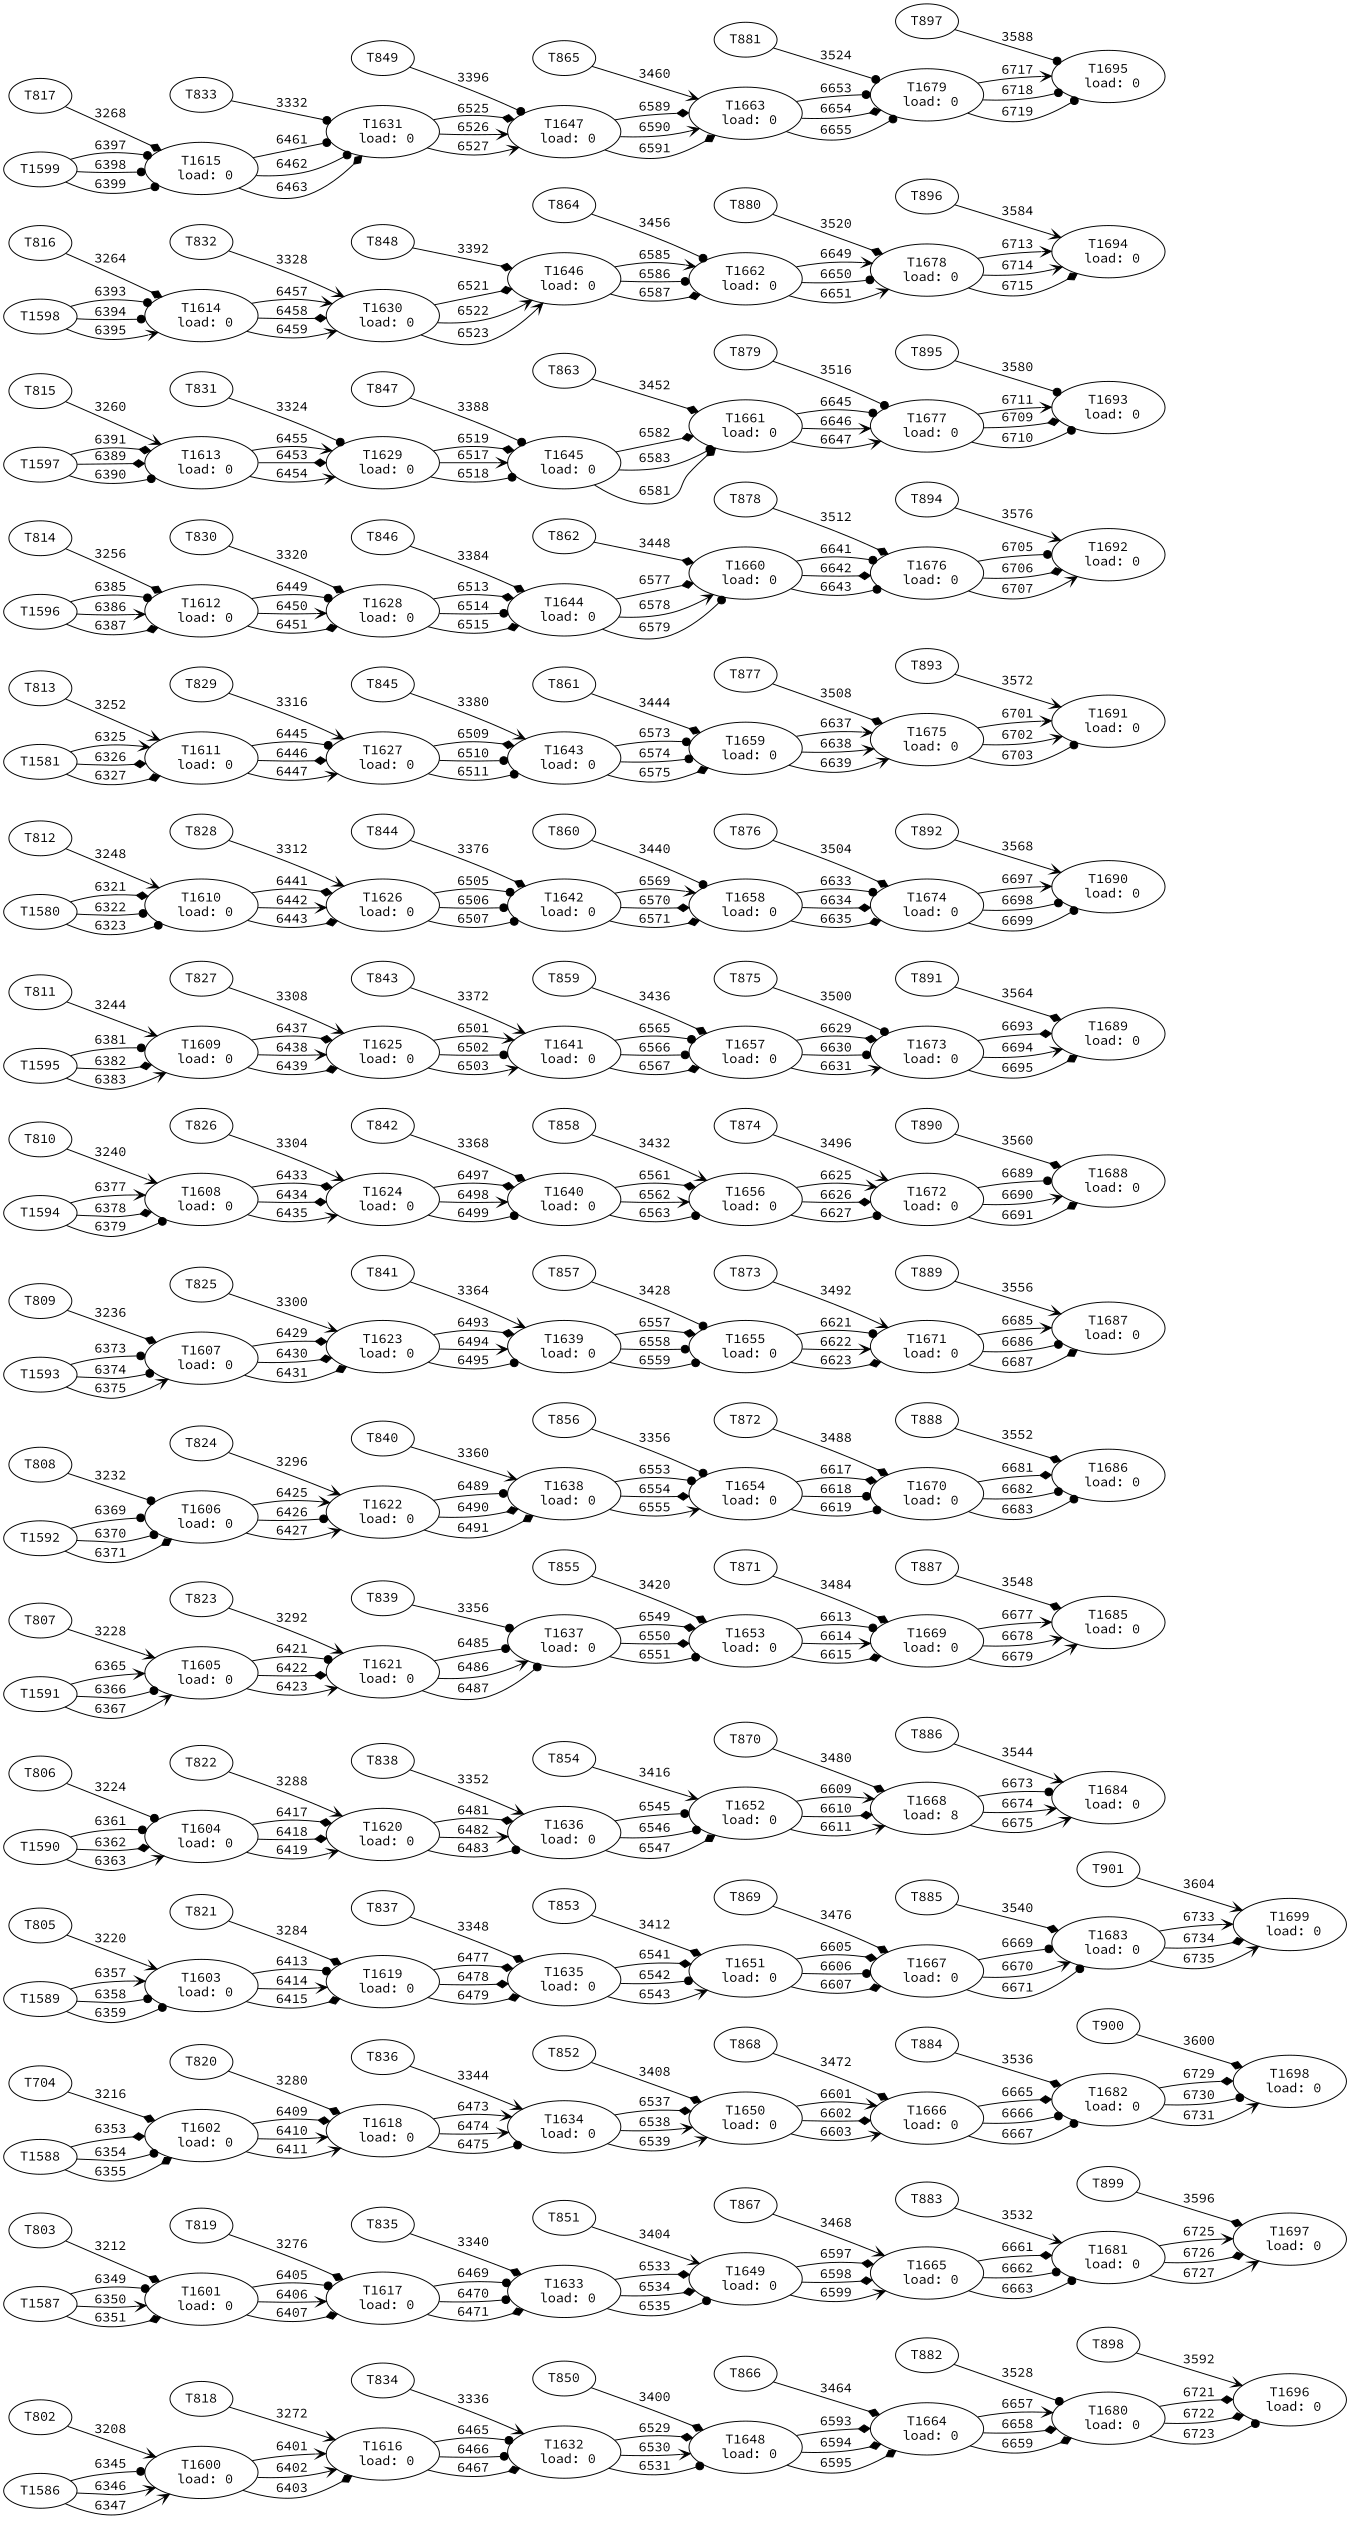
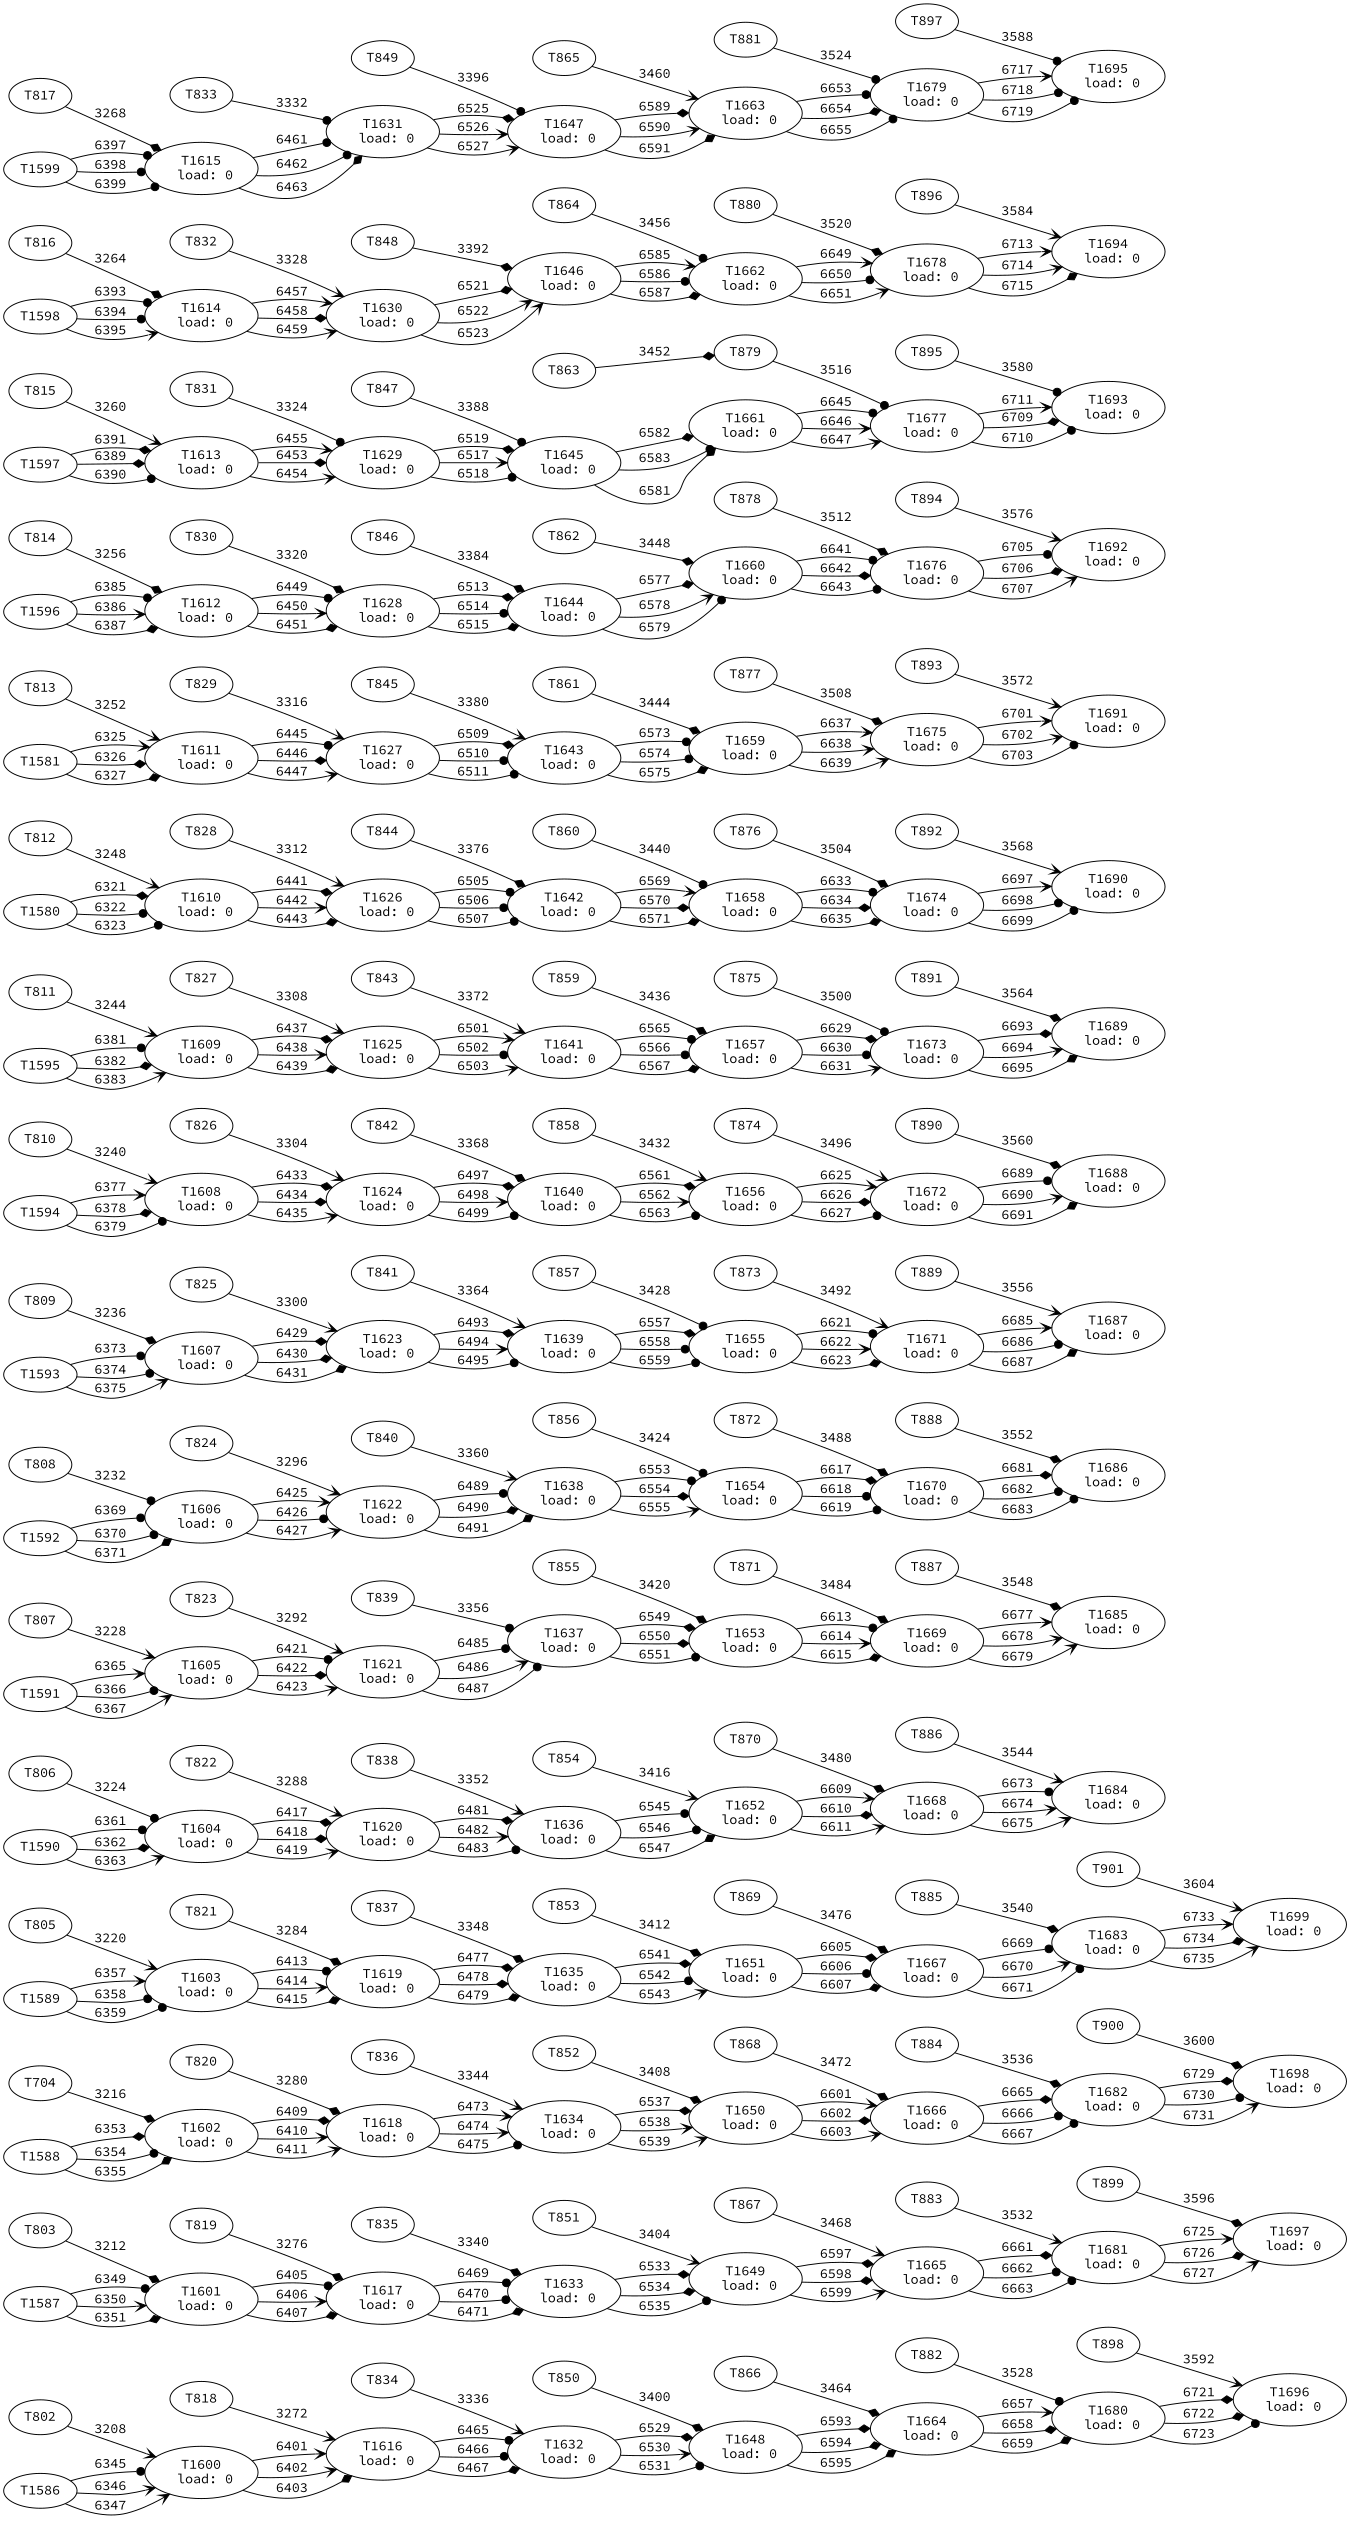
edge "T863" -> "T1661 load: 0": now "T863" -> "T879"
edge "T856" -> "T1654 load: 0": label "3356" -> "3424"
node "T1668 load: 8": label "T1668 load: 8" -> "T1668 load: 0"
